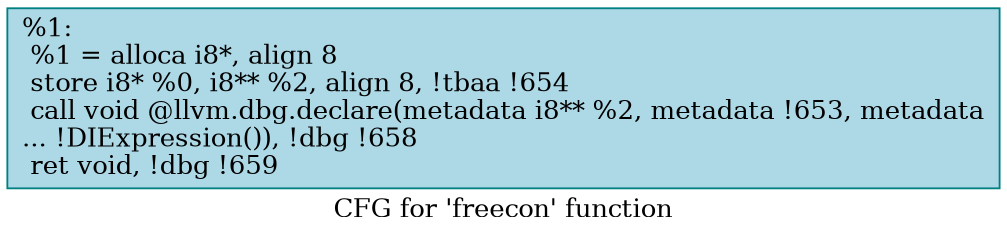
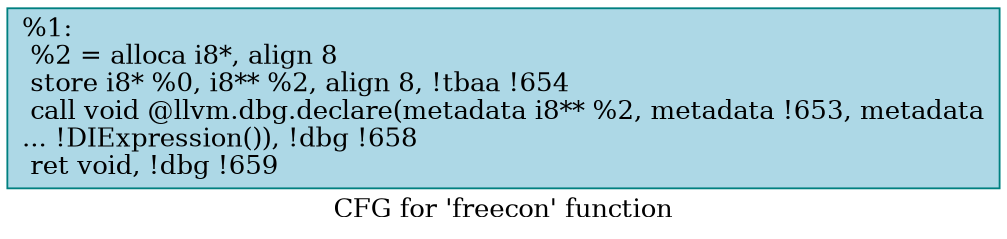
node "%1:": text "%1 = alloca i8*, align 8" -> "%2 = alloca i8*, align 8"
